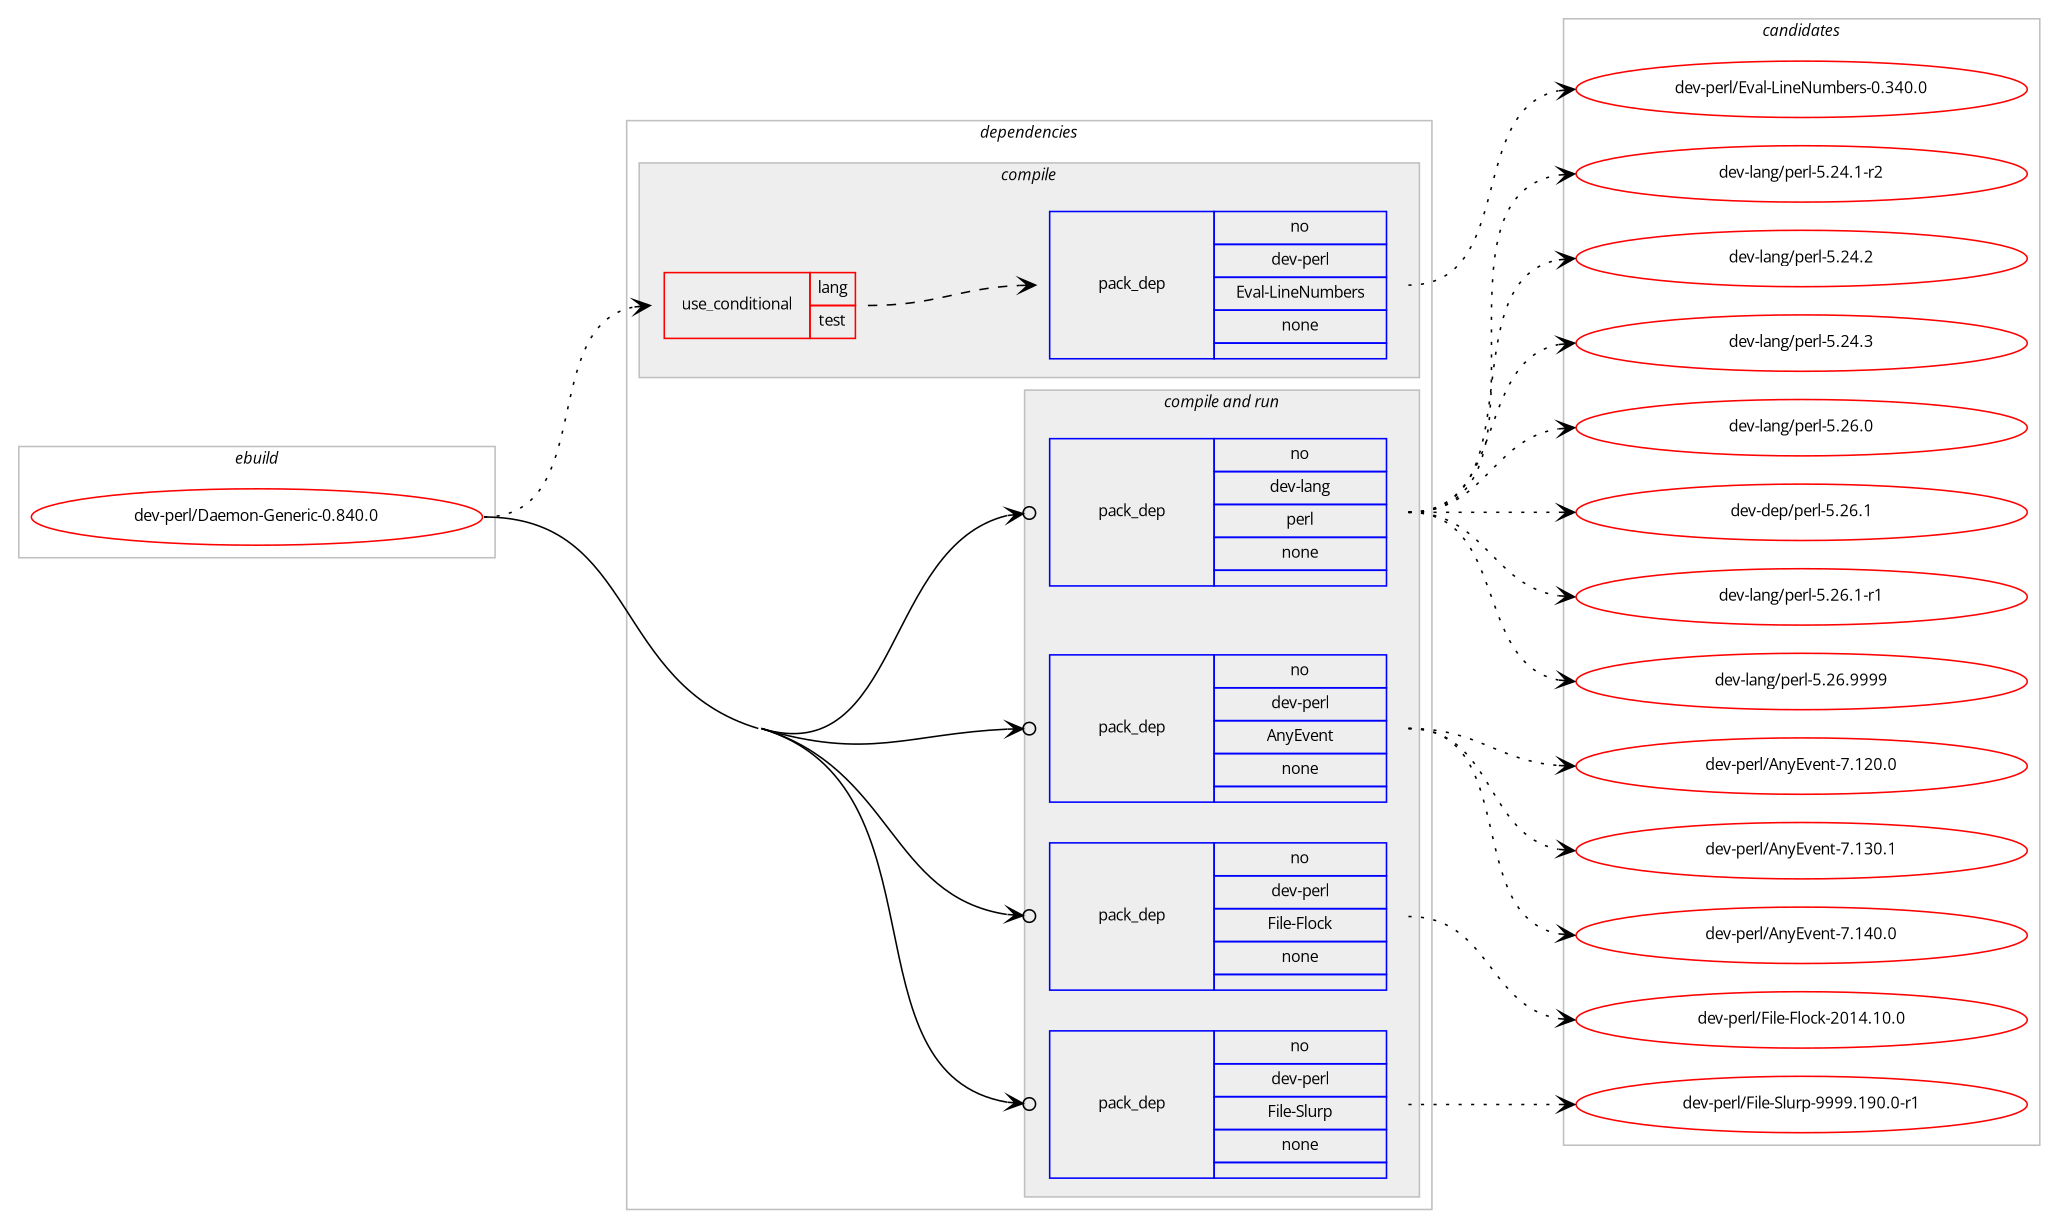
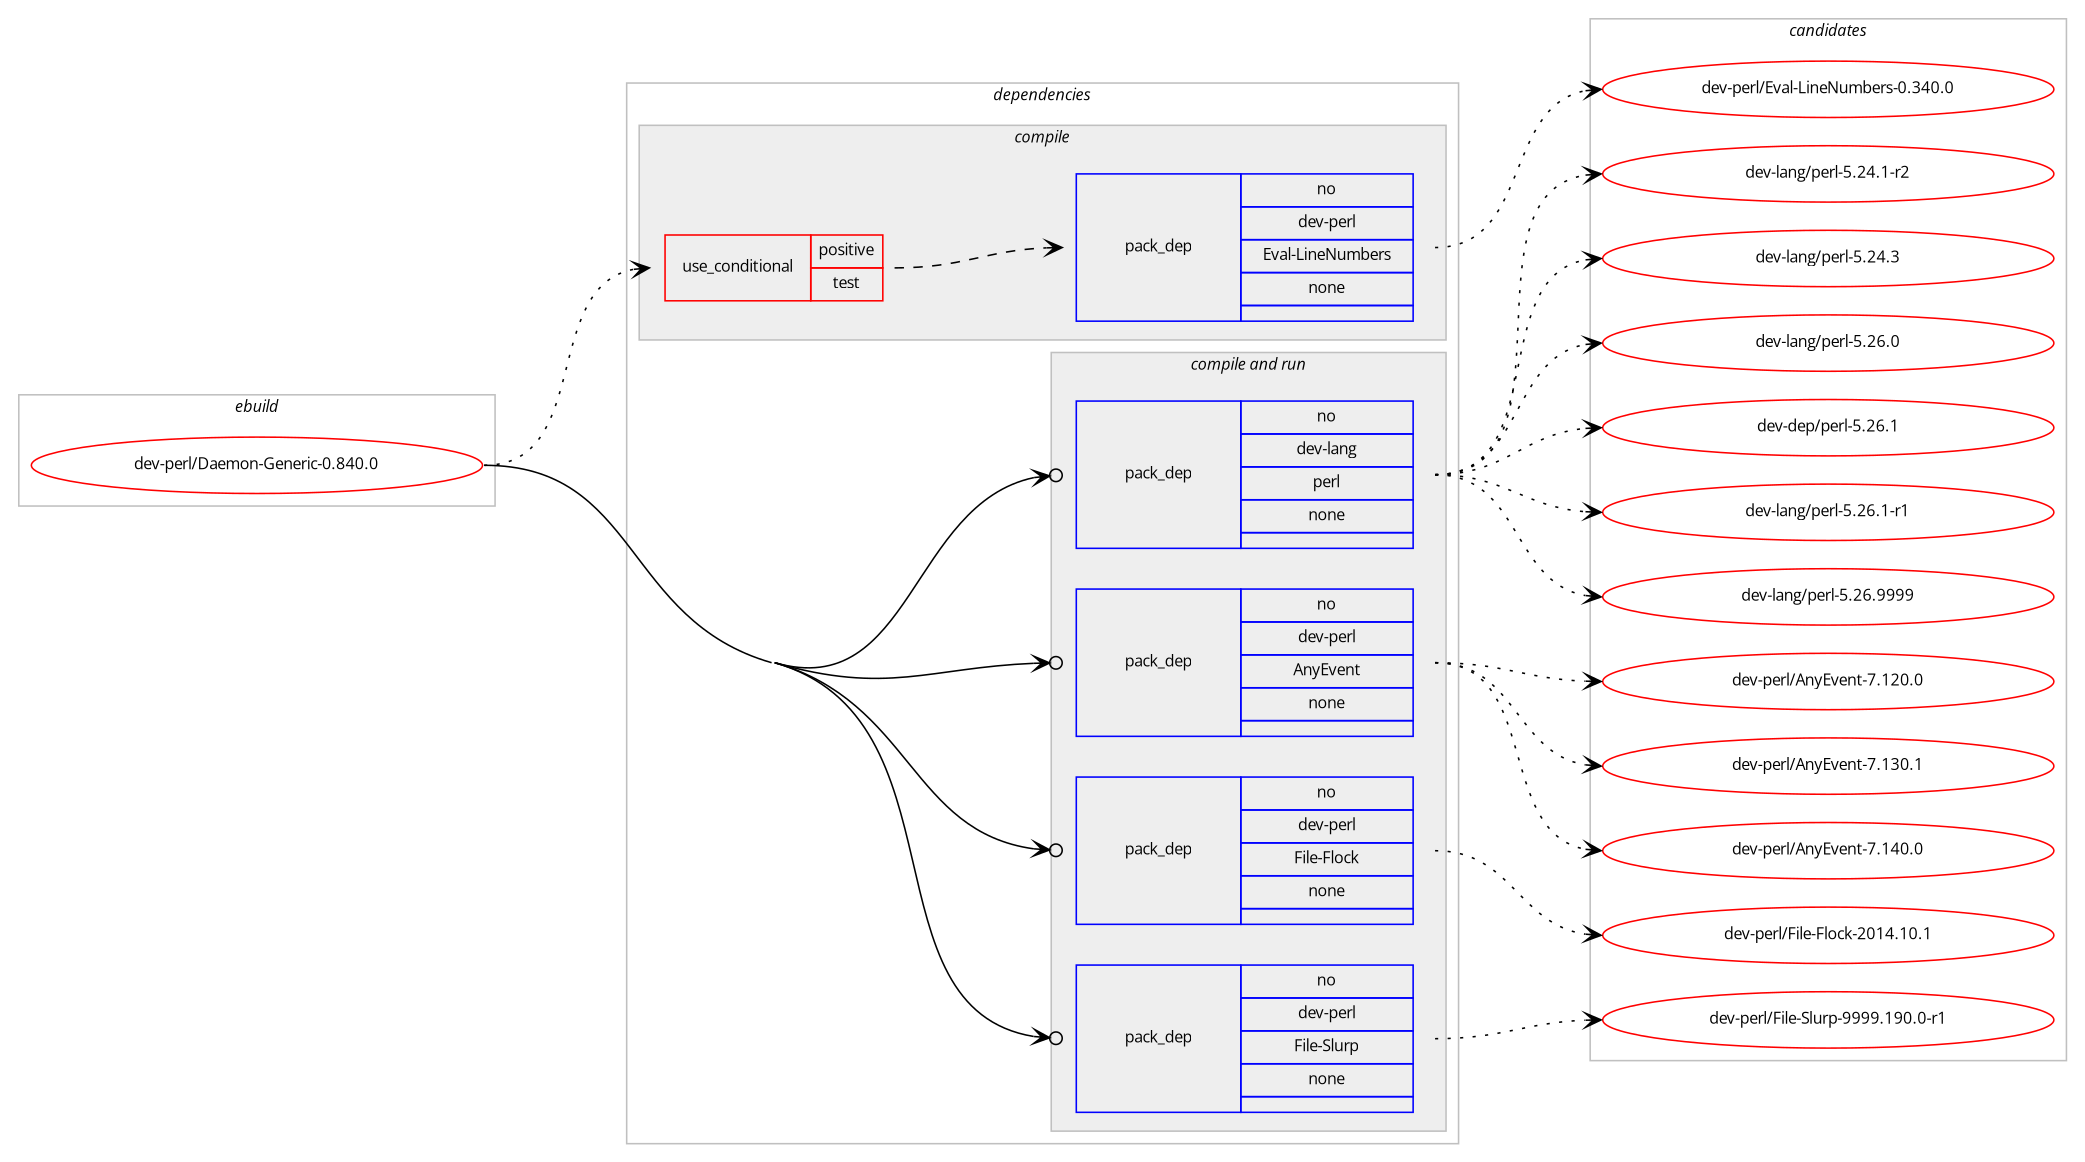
node "dev-lang/perl-5.24.2": removed
node "use_conditional": text "lang" -> "positive"
node "dev-perl/File-Flock-2014.10.0": label "dev-perl/File-Flock-2014.10.0" -> "dev-perl/File-Flock-2014.10.1"
